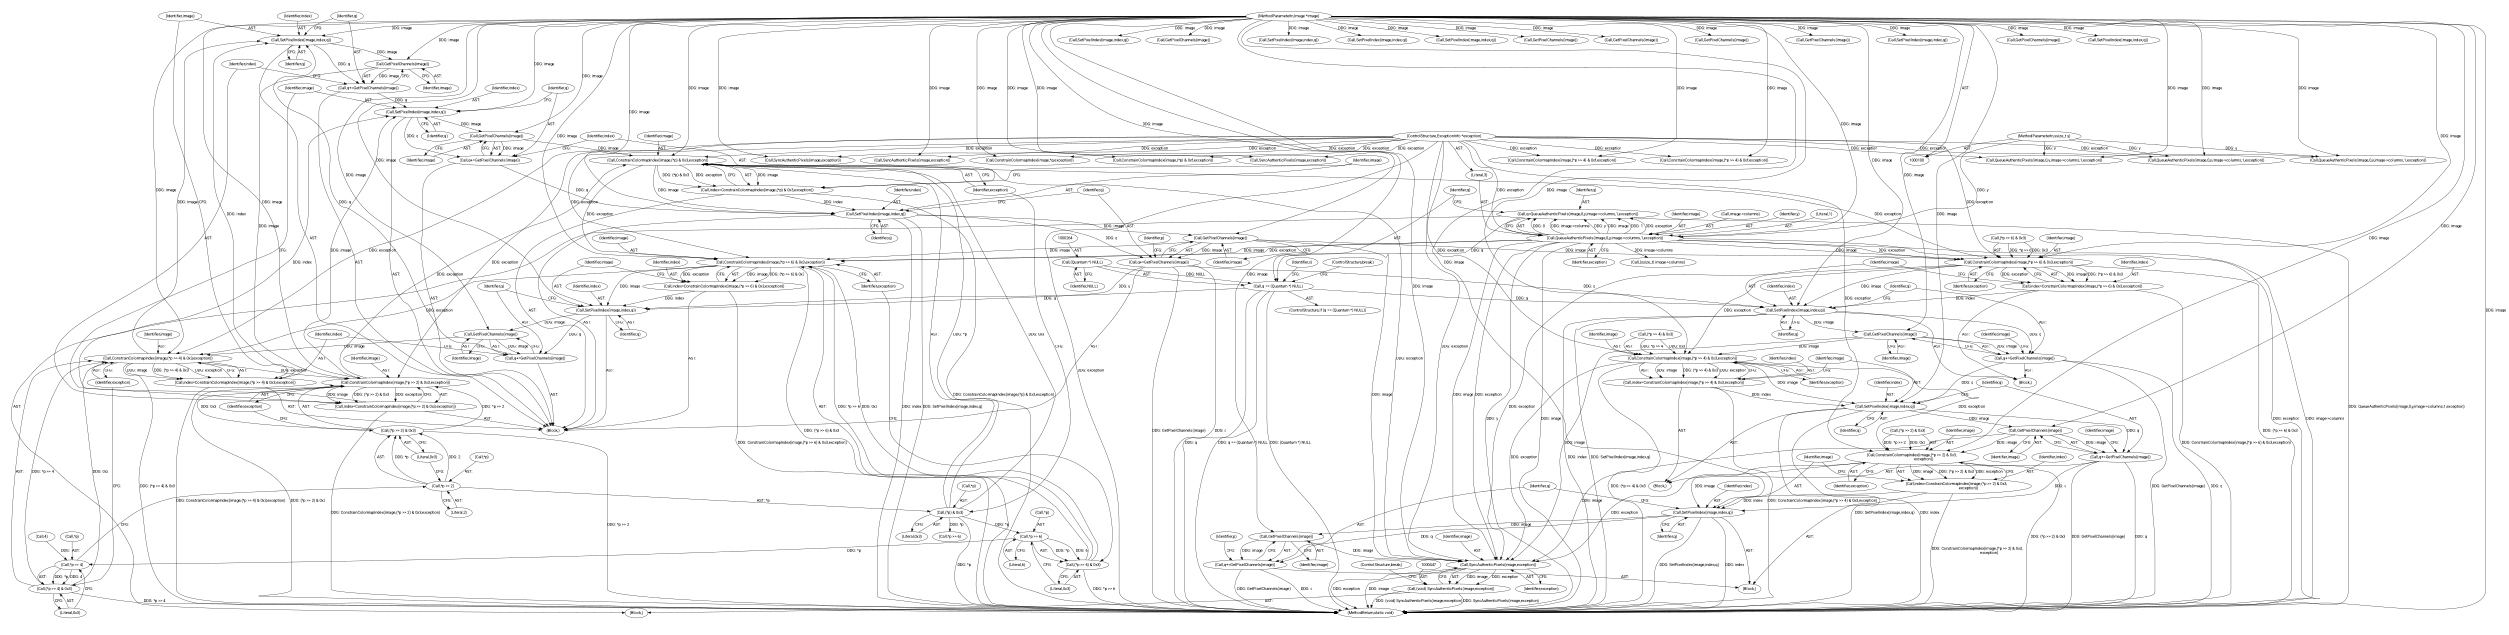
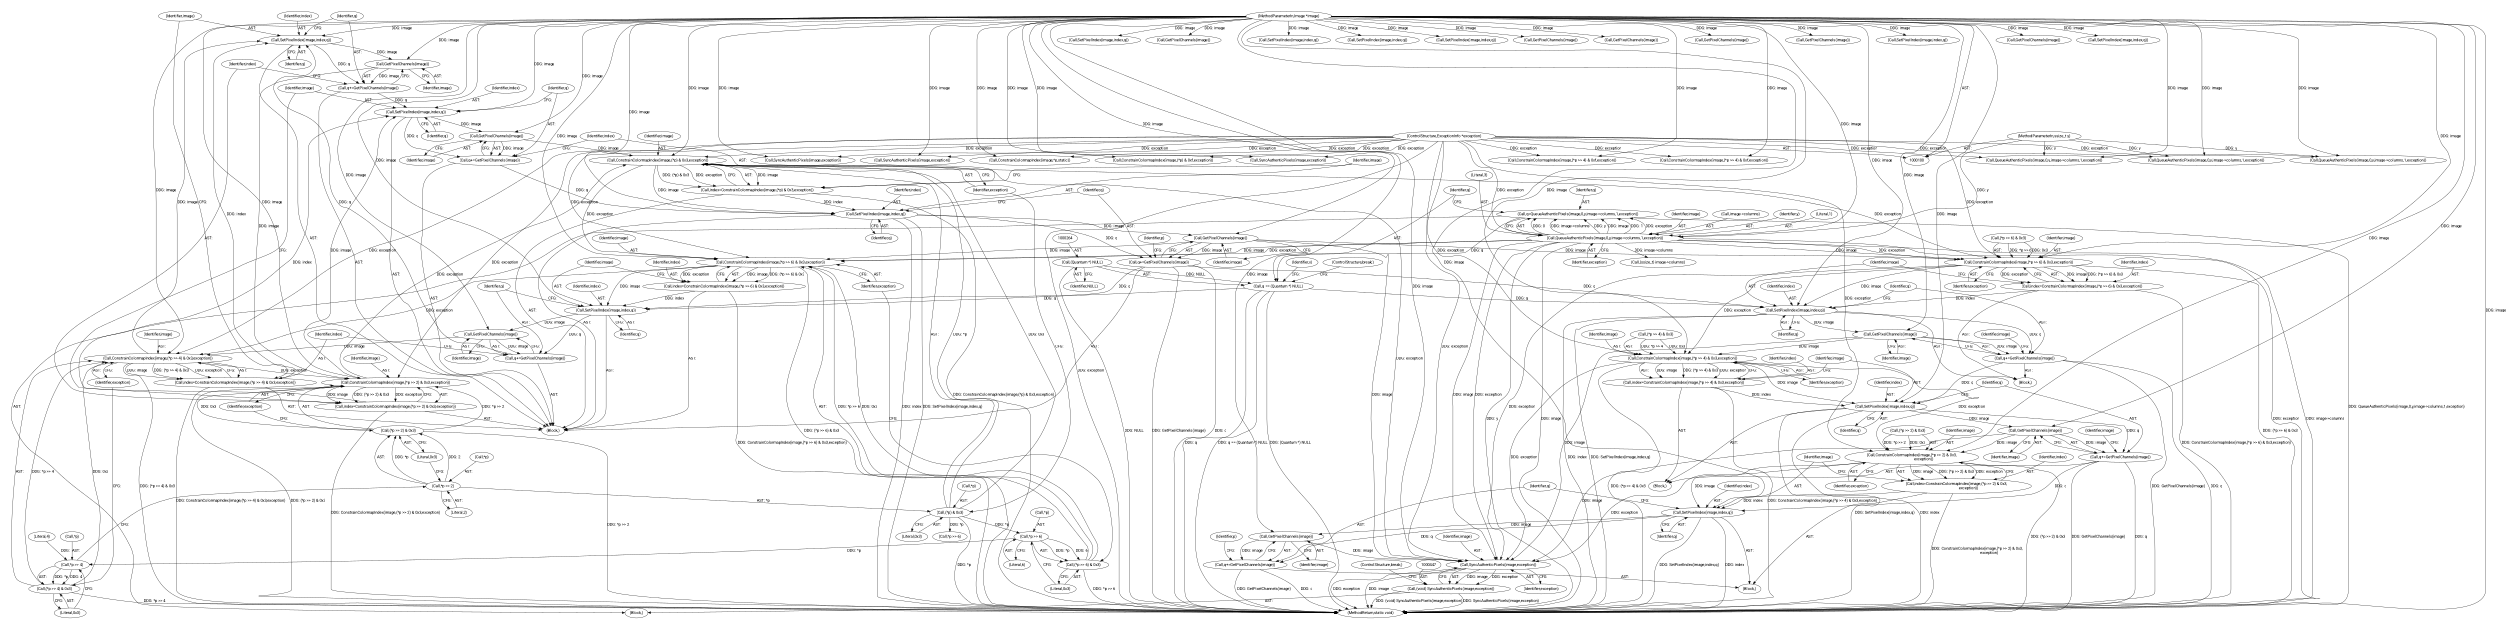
edge "(ControlStructure,ExceptionInfo *exception)" -> "(Literal,3)": now "(ControlStructure,ExceptionInfo *exception)" -> "1000100"
node "(Call,ConstrainColormapIndex(image,*p,exception))": label "(Call,ConstrainColormapIndex(image,*p,exception))" -> "(Call,ConstrainColormapIndex(image,*p,static))"
node "(ControlStructure,if (q == (Quantum *) NULL))": removed
edge "(Call,(Quantum *) NULL)" -> "(MethodReturn,static void)": added, label "DDG: NULL"
node "(Call,4)": label "(Call,4)" -> "(Literal,4)"
